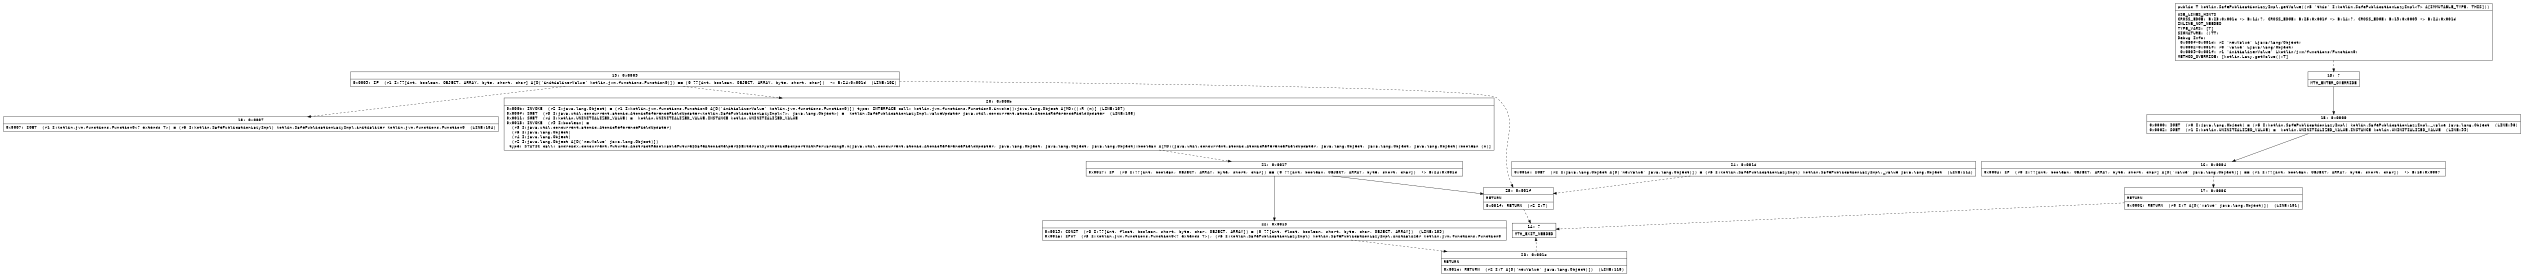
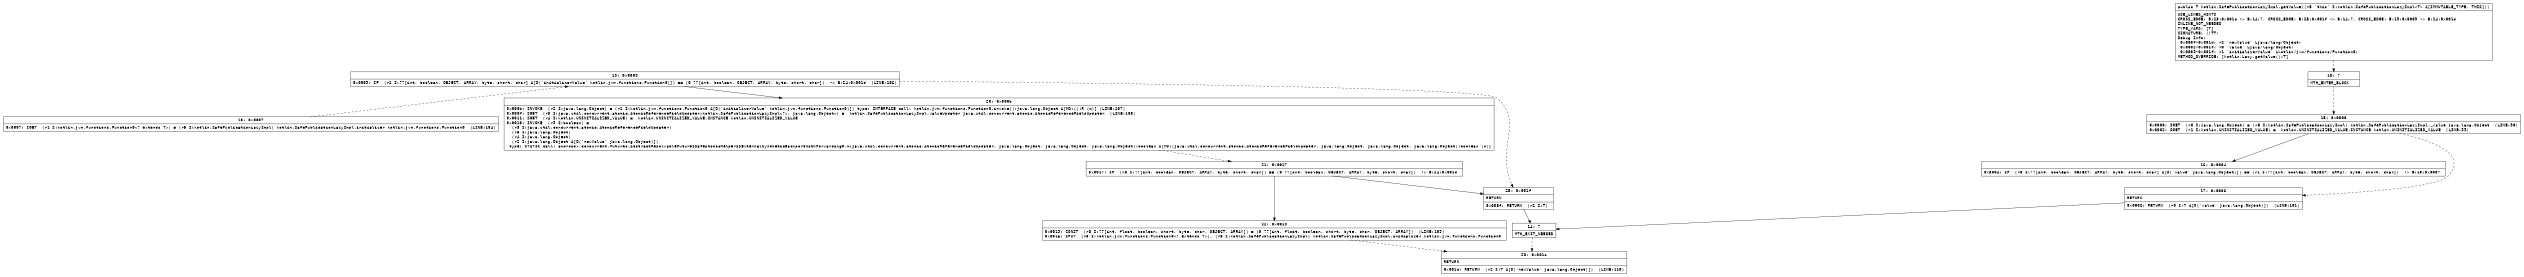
node "13: ?": text "MTH_ENTER_OVERRIDE" -> "MTH_ENTER_BLOCK"
edge "19: 0x0009" -> "20: 0x000b": style dashed -> solid
edge "13: ?" -> "15: 0x0000": style solid -> dashed
edge "19: 0x0009" -> "18: 0x0007": reversed
node "24: 0x001d": removed
edge "16: 0x0004" -> "17: 0x0006": now "15: 0x0000" -> "17: 0x0006"
node "25: 0x001f": text "0x001f: RETURN  (r2 I:T)" -> "0x008f: RETURN  (r2 I:T)"
edge "25: 0x001f" -> "14: ?": style dashed -> solid
edge "17: 0x0006" -> "14: ?": style dashed -> solid
edge "23: 0x001c" -> "14: ?": reversed
